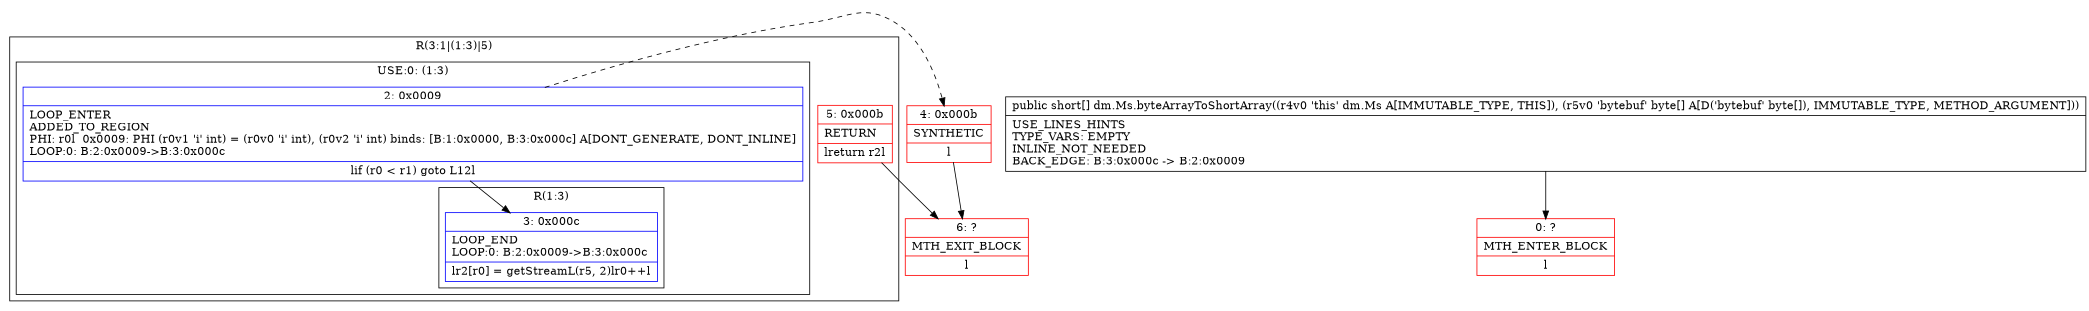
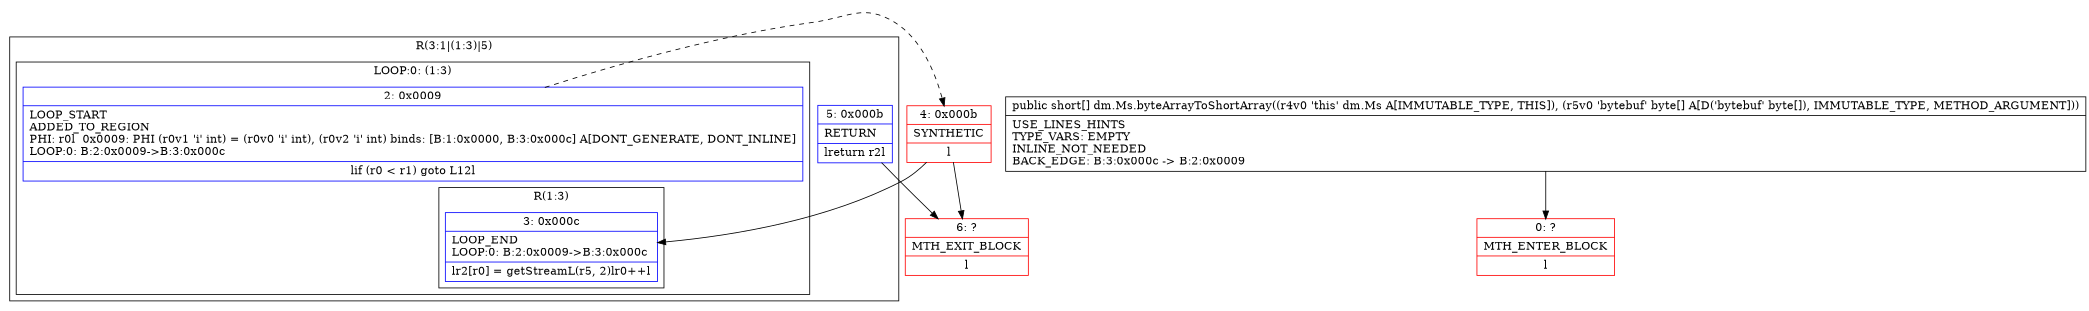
cluster "USE:0: (1:3)": label "USE:0: (1:3)" -> "LOOP:0: (1:3)"
node "2: 0x0009": text "LOOP_ENTER" -> "LOOP_START"
node "5: 0x000b": color red -> blue
edge "2: 0x0009" -> "3: 0x000c": now "4: 0x000b" -> "3: 0x000c"
